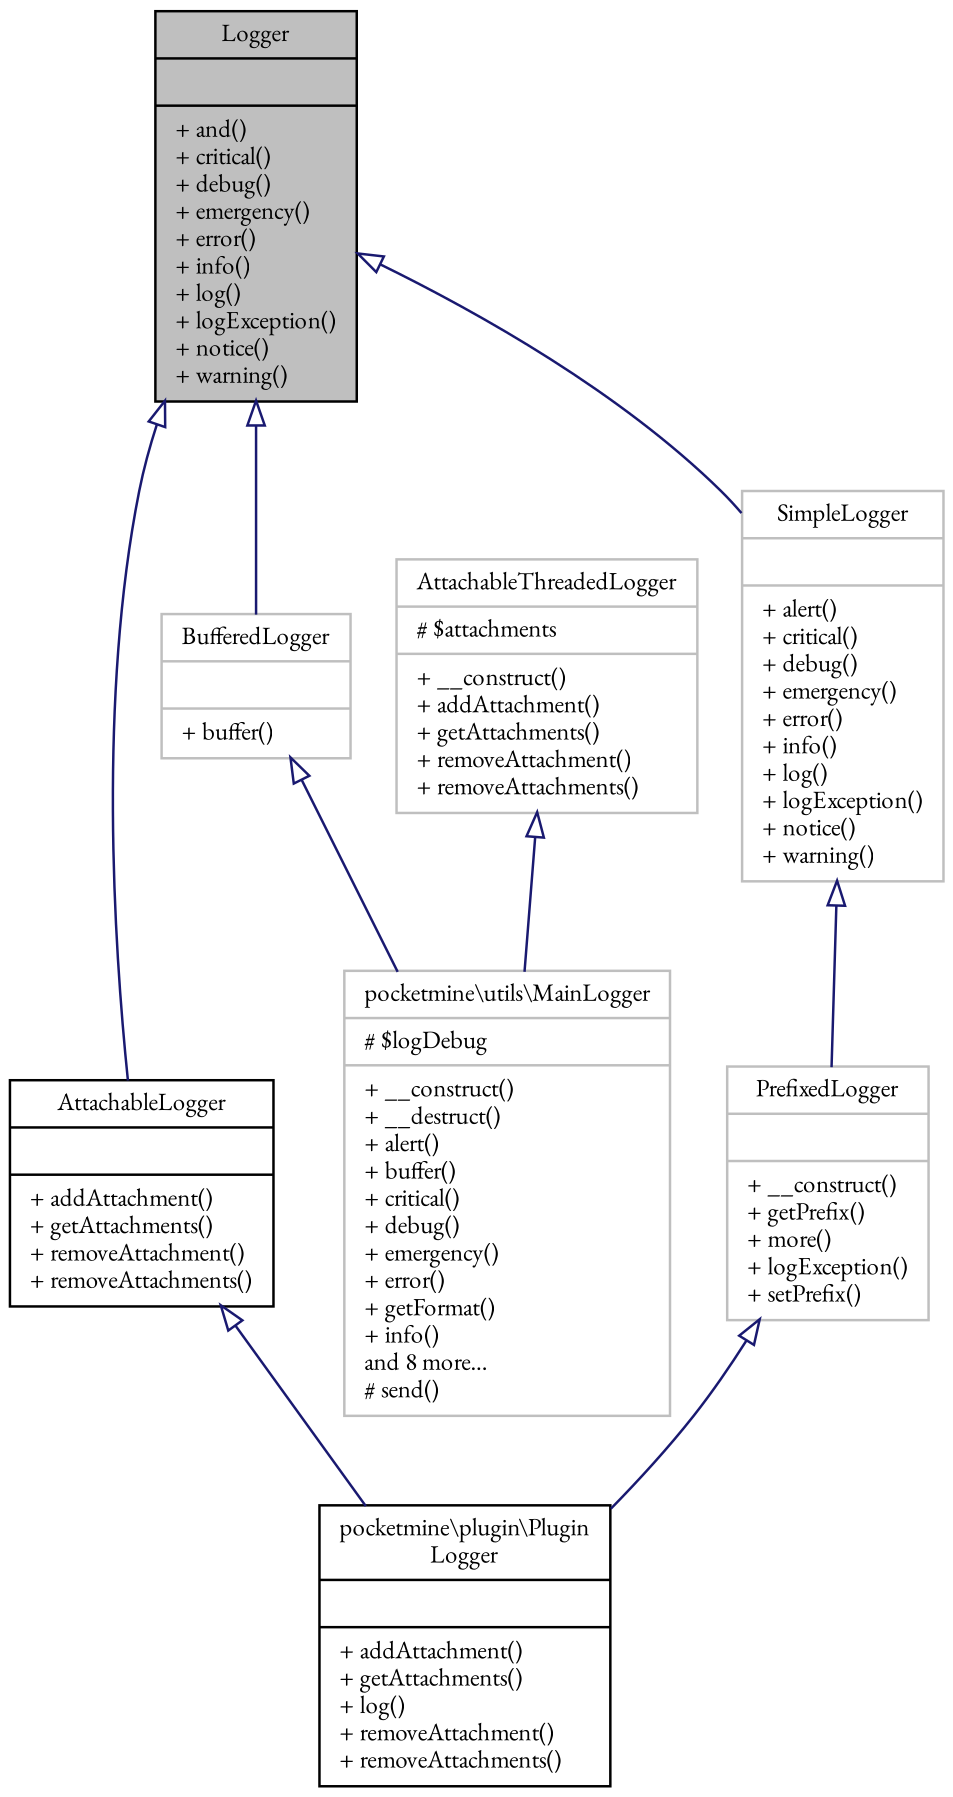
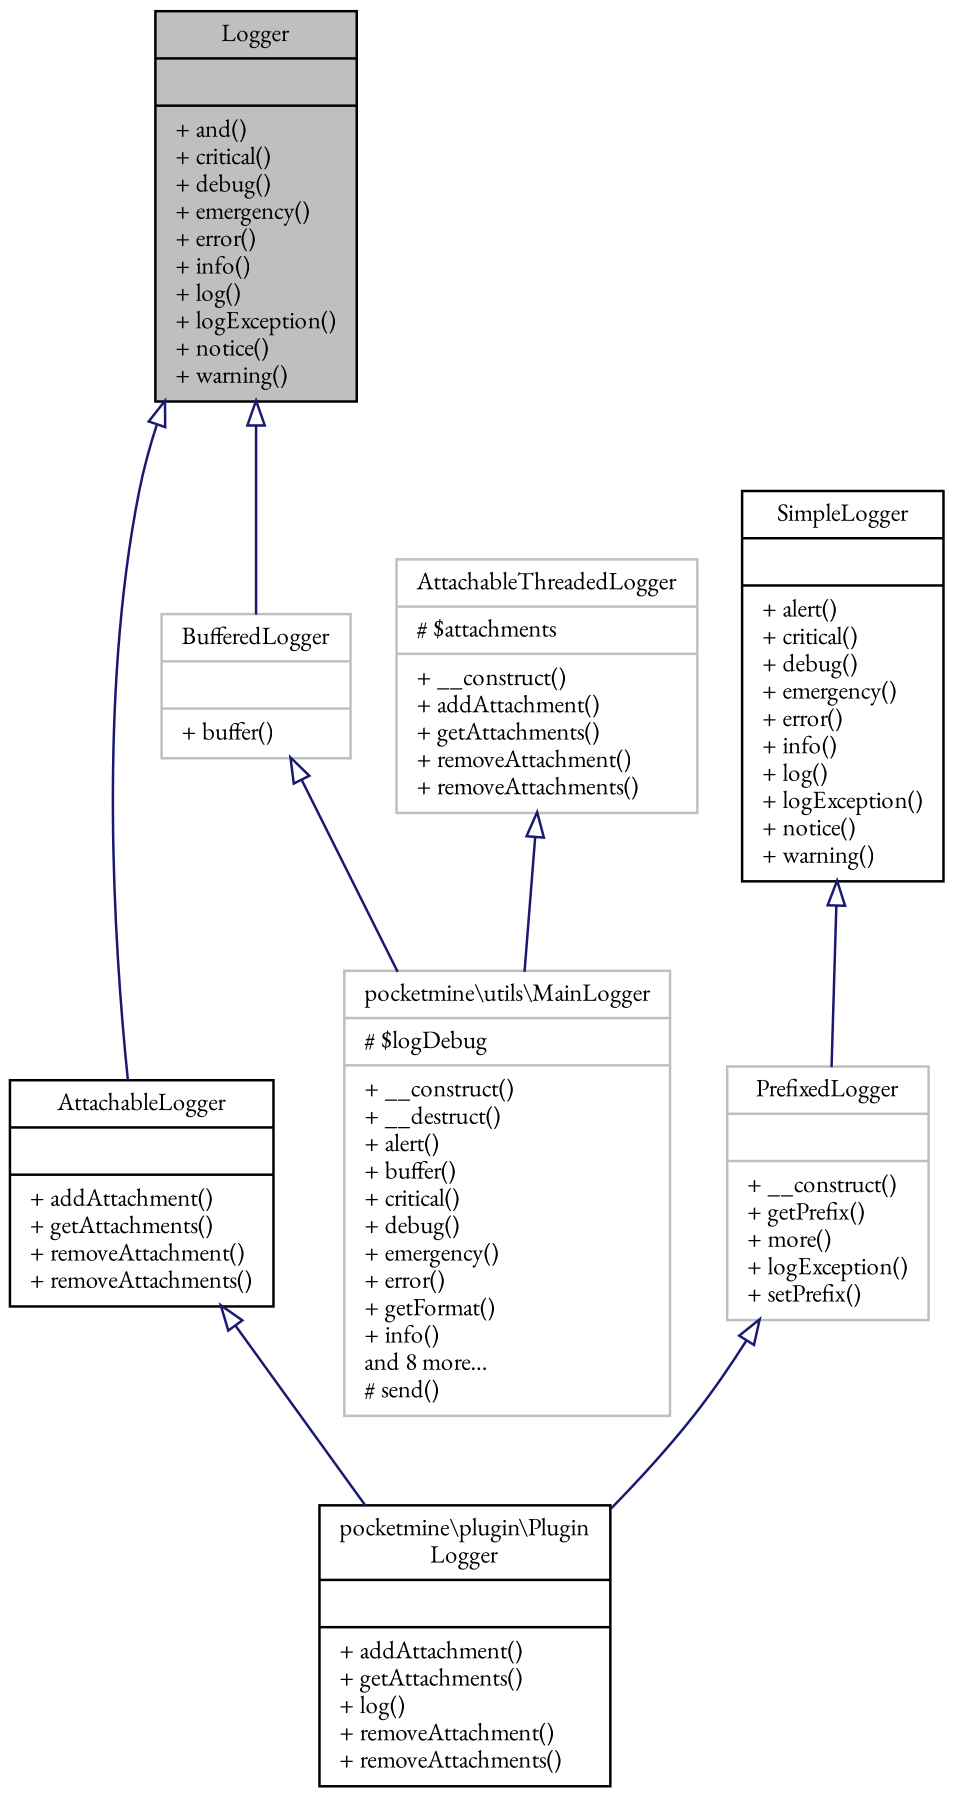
edge "SimpleLogger" -> "Logger": removed
node "SimpleLogger": color grey75 -> black
